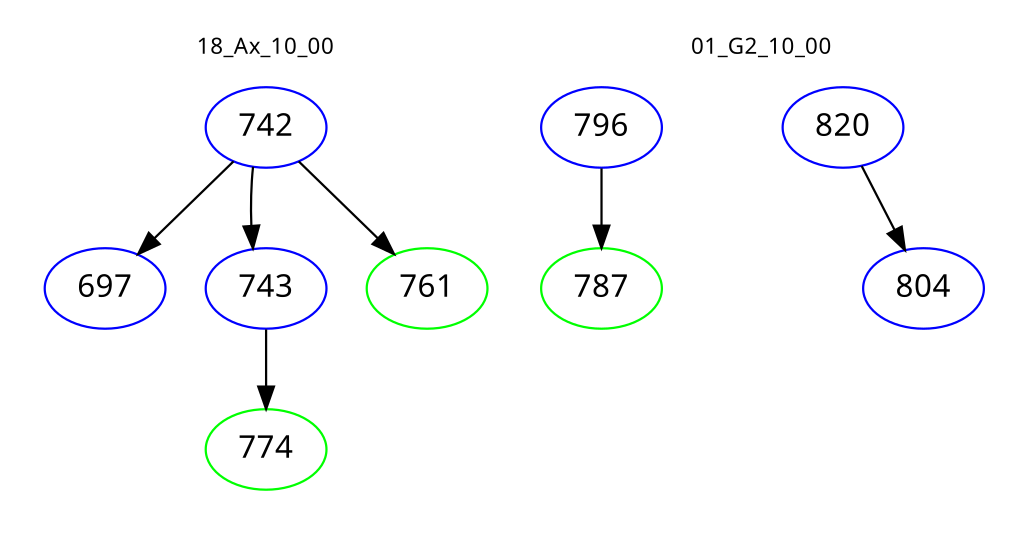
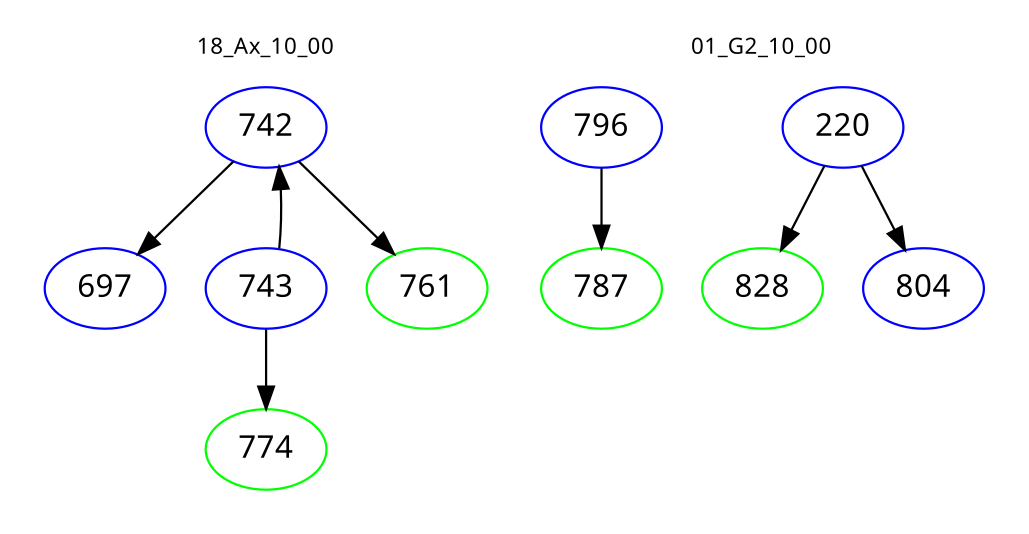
node "820": label "820" -> "220"
edge "742" -> "743": reversed
node "828": added
